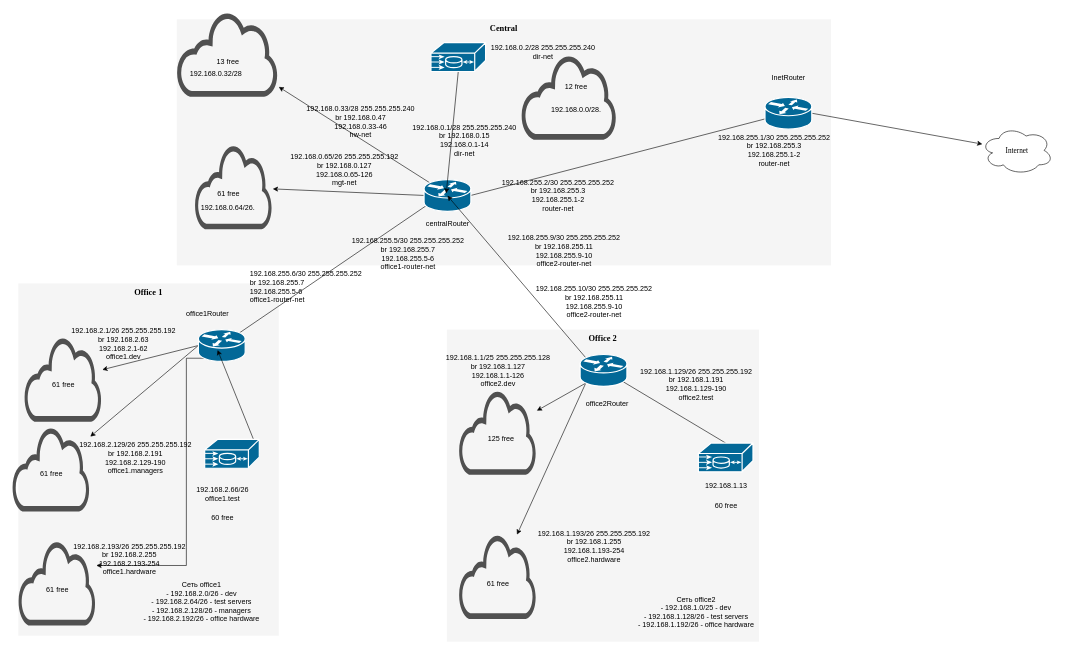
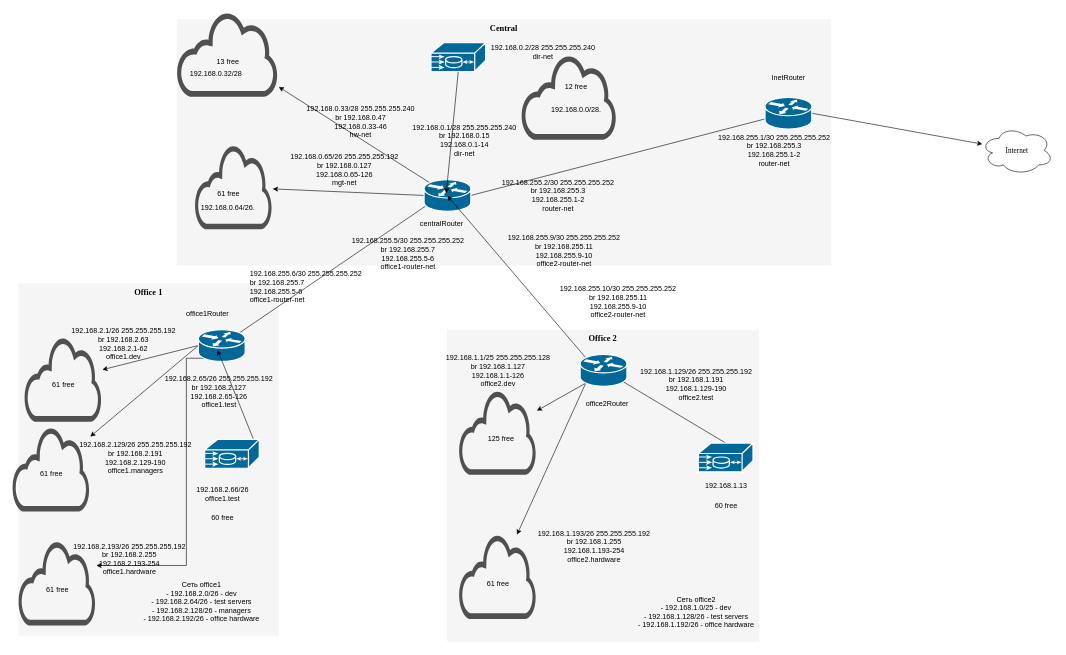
node "centralRouter": moved (447, 223) -> (441, 223)
node "192.168.255.10/30 255.255.255.252 br 192.168.255.11 192.168.255.9-10 office2-router-net": moved (594, 301) -> (618, 301)
node "192.168.2.65/26 255.255.255.192 br 192.168.2.127 192.168.2.65-126 office1.test": added
